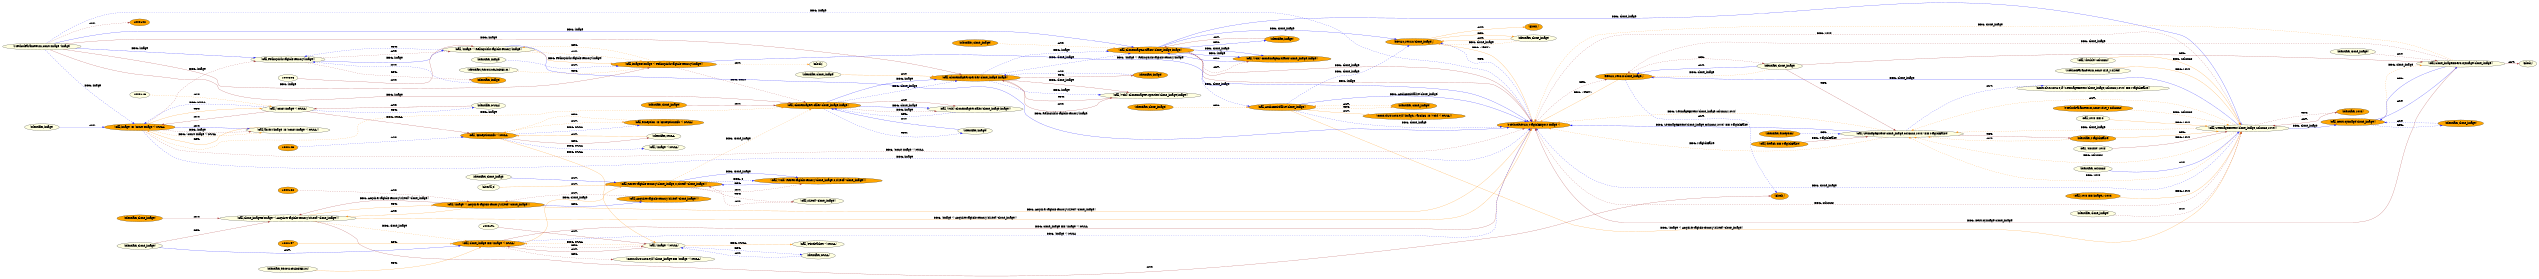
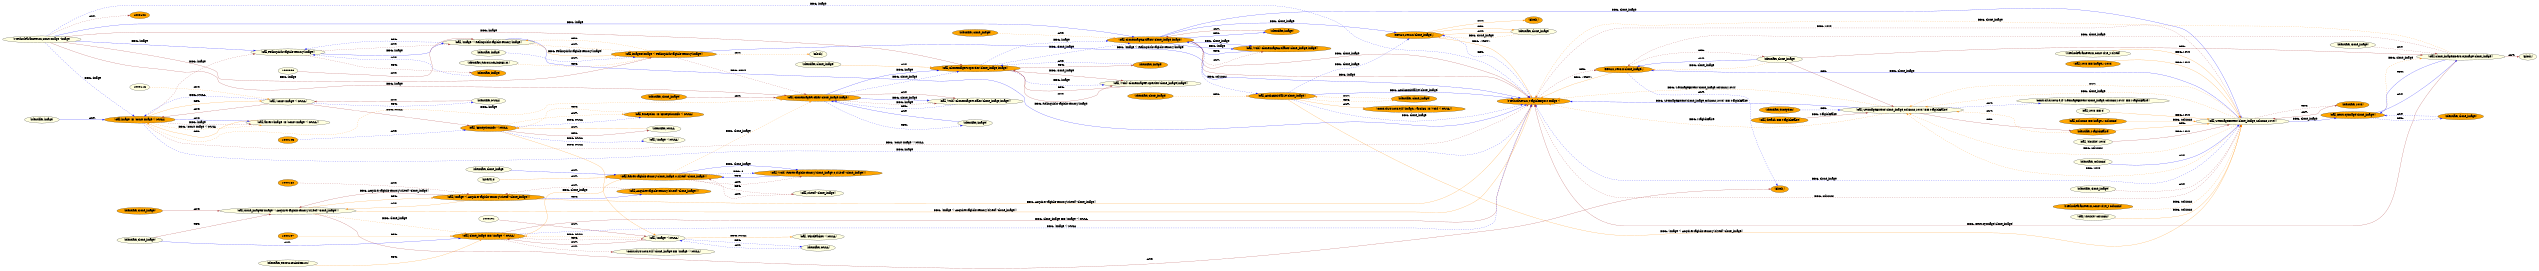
edge "(Call,CloneImageArtifacts(clone_image,image))" -> "(Call,Ascii85Initialize(clone_image))": label "DDG: clone_image" -> "DDG: columns"
node "(Call,columns == image->columns)": added
edge "(Call,clone_image == (Image *) NULL)" -> "(ControlStructure,if (clone_image == (Image *) NULL))": label "CFG: " -> "AST: "
